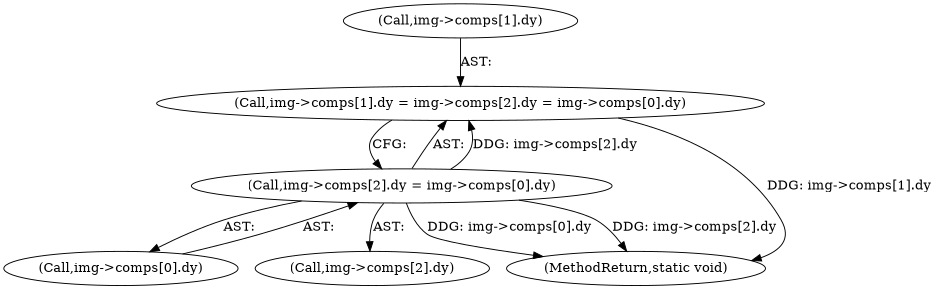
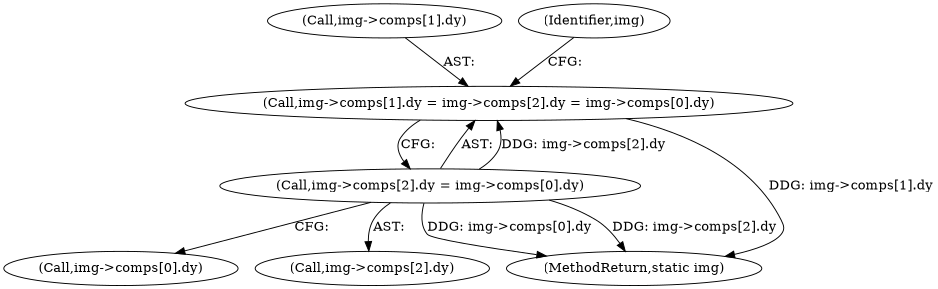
node "(Identifier,img)": added
edge "(Call,img->comps[2].dy = img->comps[0].dy)" -> "(Call,img->comps[0].dy)": label "AST: " -> "CFG: "
edge "(Call,img->comps[0].dy)" -> "(Call,img->comps[2].dy = img->comps[0].dy)": removed, label "AST:"
node "(MethodReturn,static void)": label "(MethodReturn,static void)" -> "(MethodReturn,static img)"
